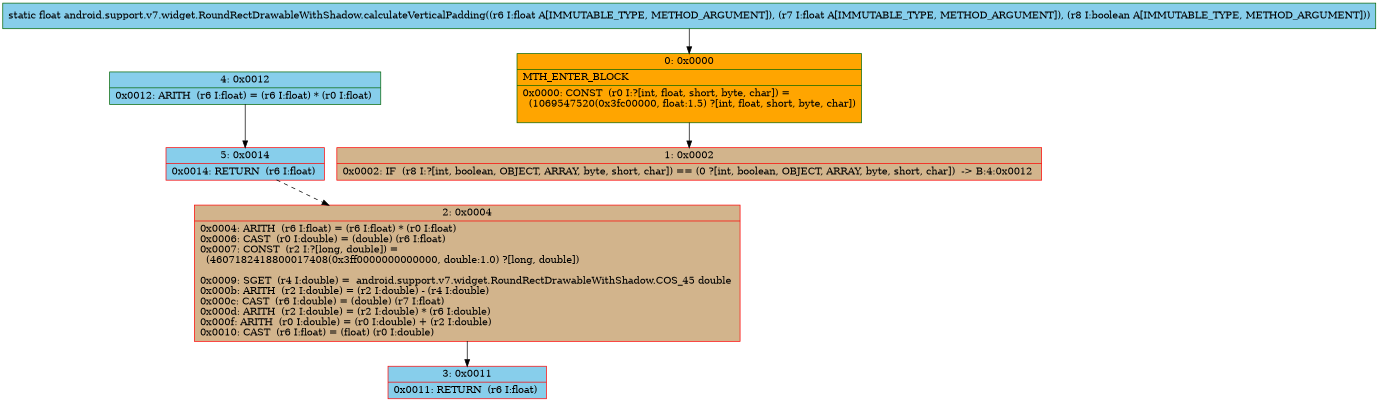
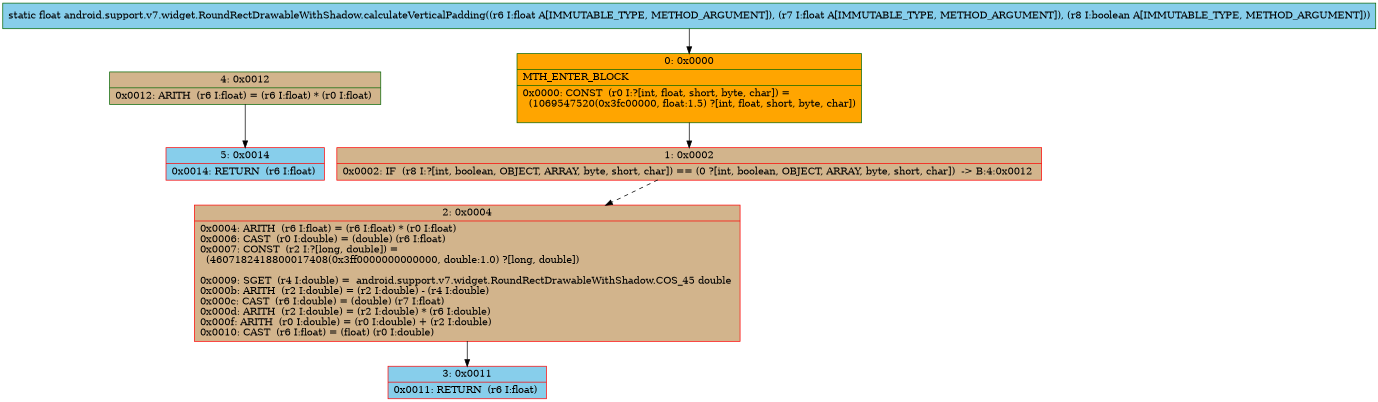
node "4: 0x0012": fillcolor skyblue -> tan
edge "5: 0x0014" -> "2: 0x0004": now "1: 0x0002" -> "2: 0x0004"
